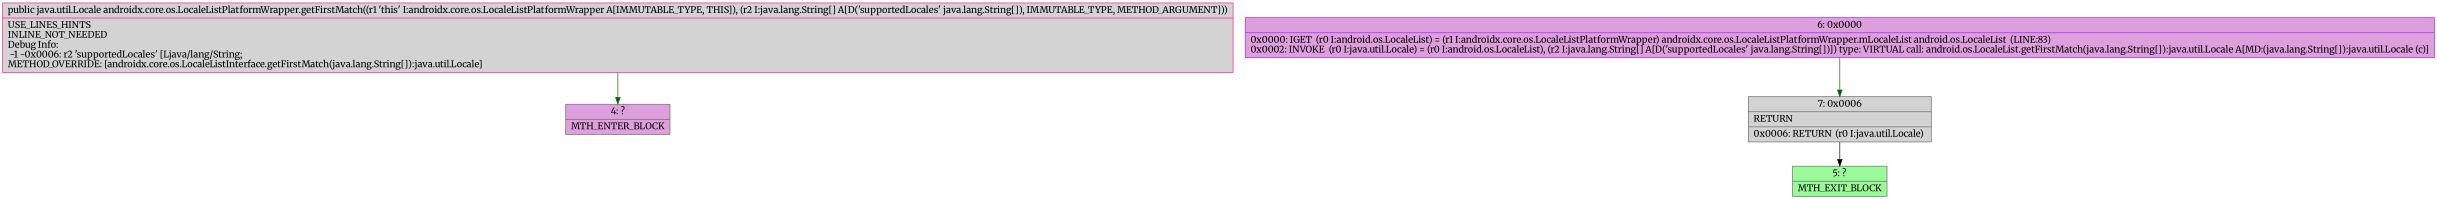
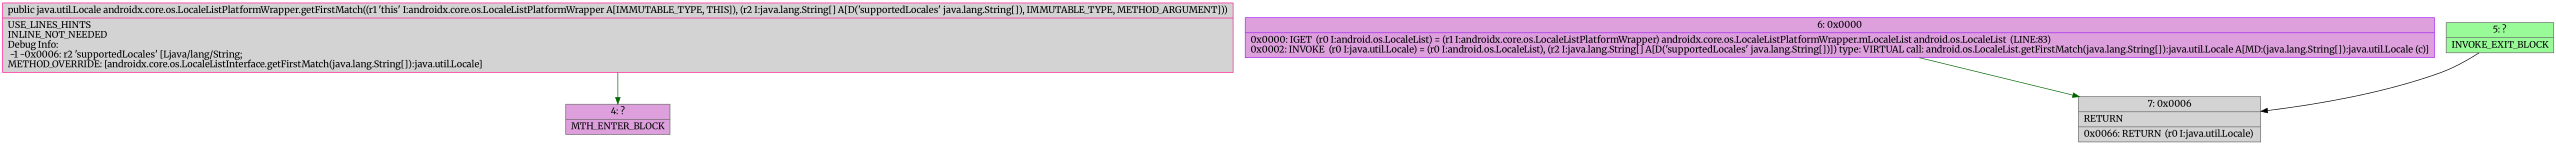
node "7: 0x0006": text "0x0006: RETURN  (r0 I:java.util.Locale)" -> "0x0066: RETURN  (r0 I:java.util.Locale)"
edge "7: 0x0006" -> "5: ?": reversed
node "5: ?": text "MTH_EXIT_BLOCK" -> "INVOKE_EXIT_BLOCK"
